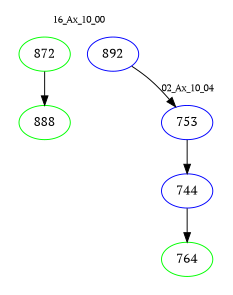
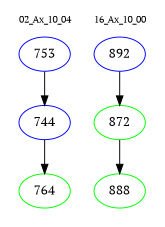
edge "892" -> "753": now "892" -> "872"
